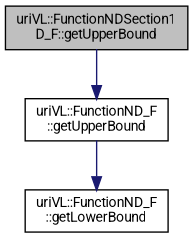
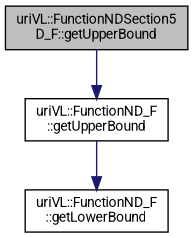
node "uriVL::FunctionNDSection1 D_F::getUpperBound": label "uriVL::FunctionNDSection1 D_F::getUpperBound" -> "uriVL::FunctionNDSection5 D_F::getUpperBound"
